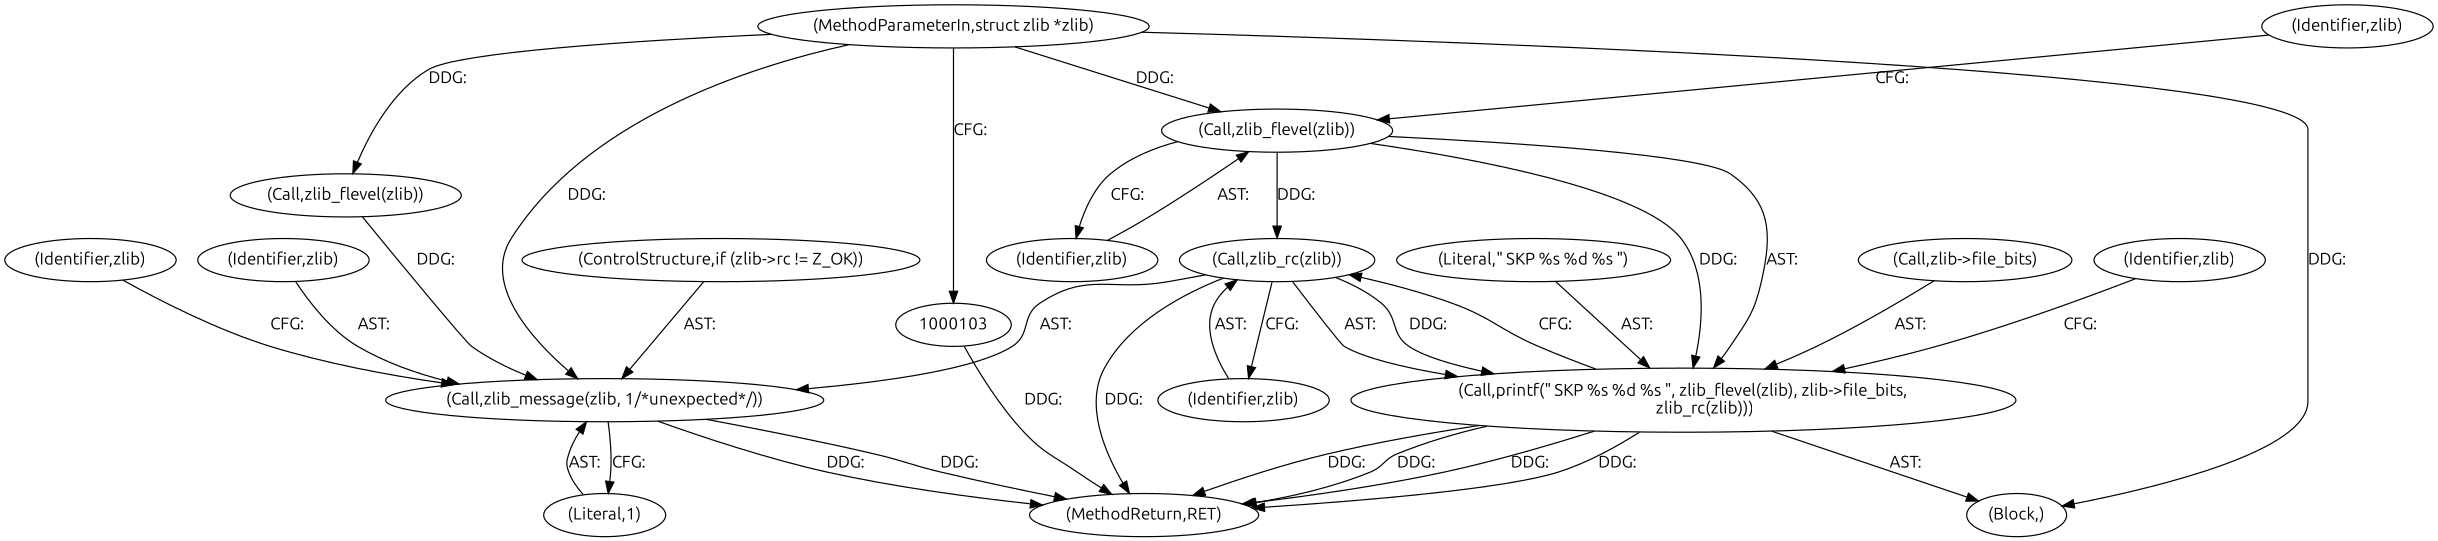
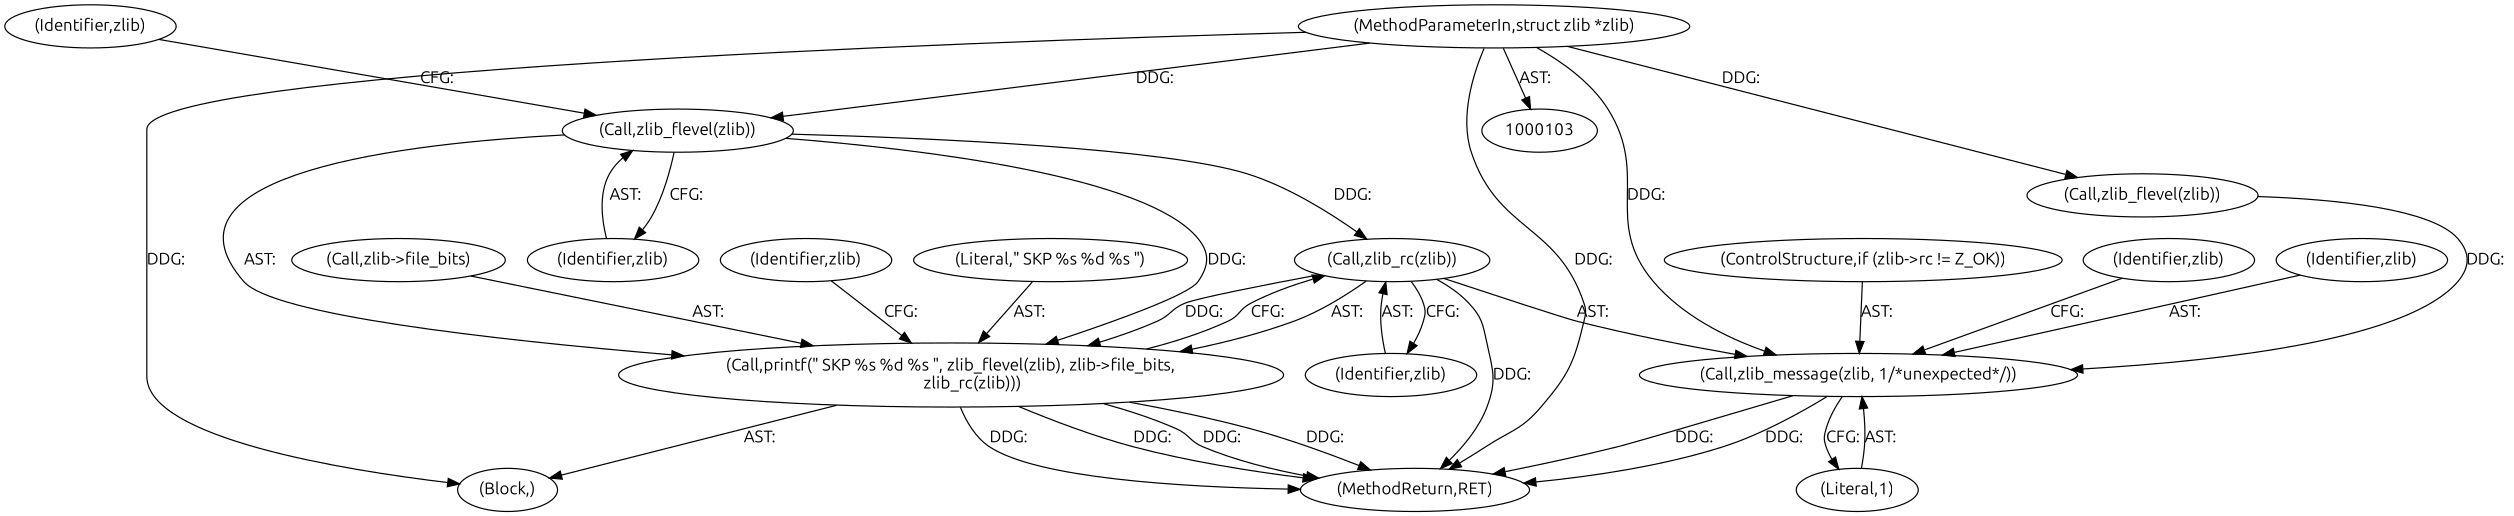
edge "(MethodParameterIn,struct zlib *zlib)" -> "1000103": label "CFG: " -> "AST: "
edge "1000103" -> "(MethodReturn,RET)": now "(MethodParameterIn,struct zlib *zlib)" -> "(MethodReturn,RET)"
